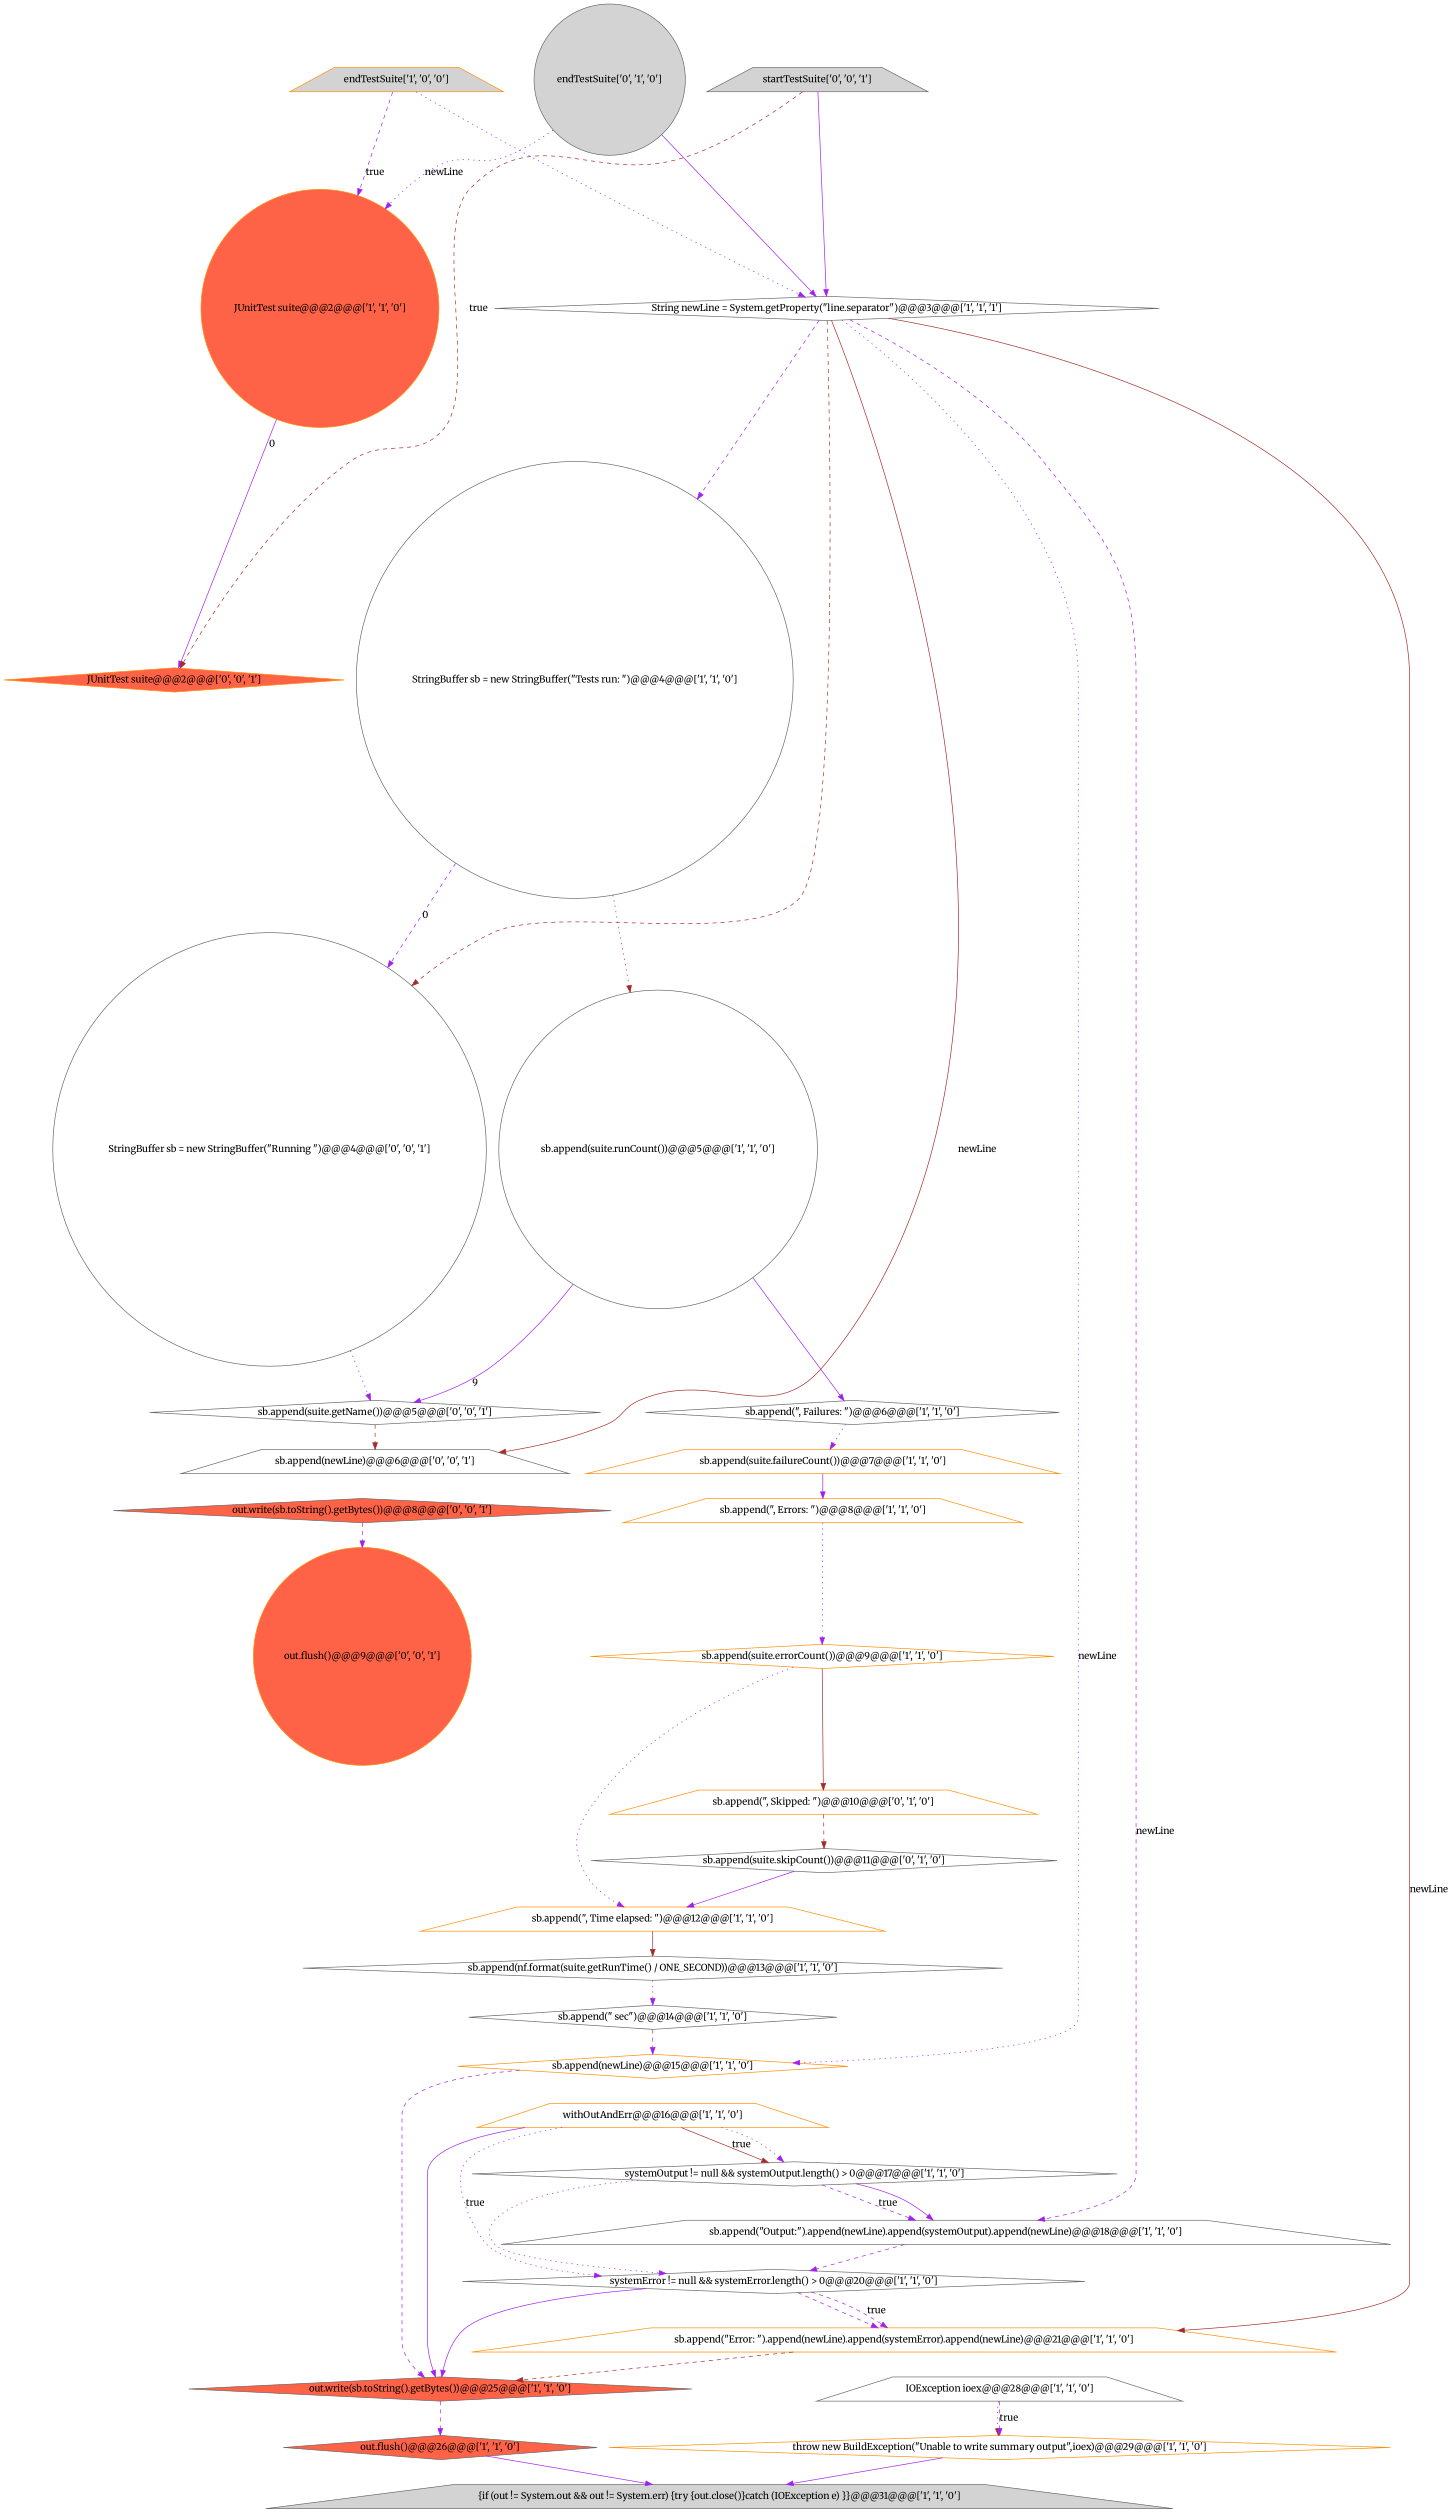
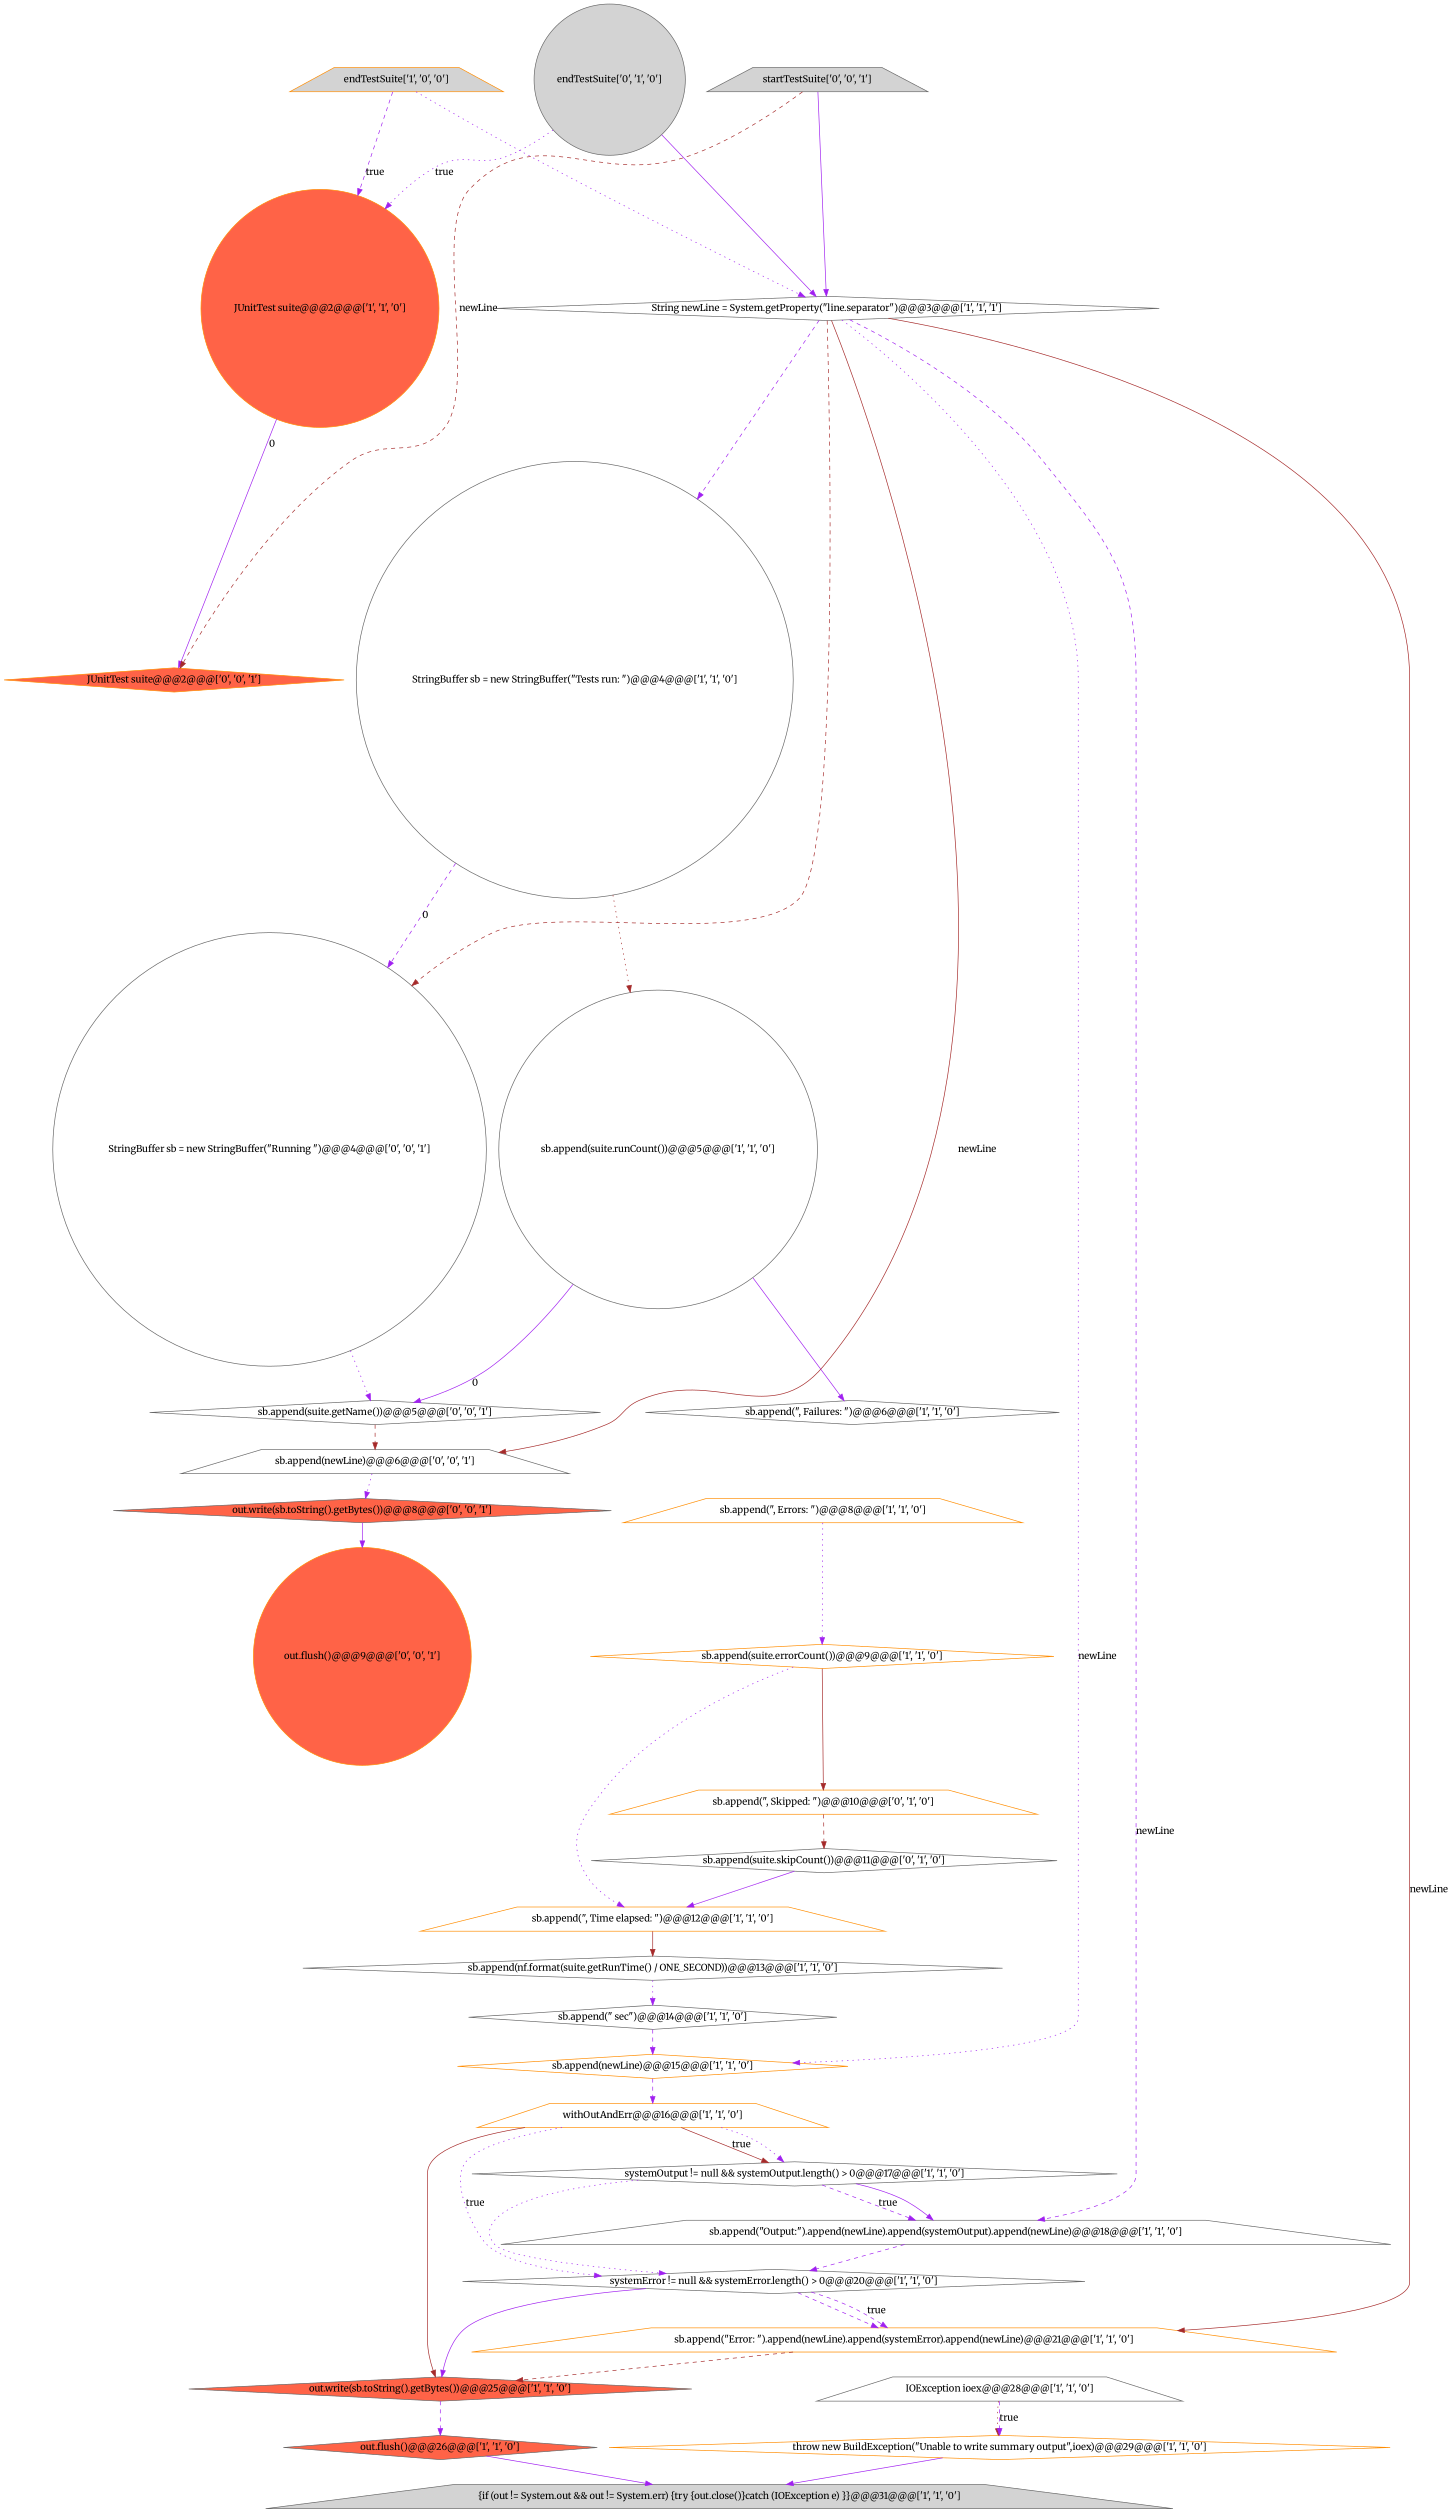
edge "endTestSuite['0', '1', '0']" -> "JUnitTest suite@@@2@@@['1', '1', '0']": label "newLine" -> "true"
edge "startTestSuite['0', '0', '1']" -> "JUnitTest suite@@@2@@@['0', '0', '1']": label "true" -> "newLine"
edge "sb.append(suite.runCount())@@@5@@@['1', '1', '0']" -> "sb.append(suite.getName())@@@5@@@['0', '0', '1']": label "9" -> "0"
node "sb.append(suite.failureCount())@@@7@@@['1', '1', '0']": removed
edge "sb.append(newLine)@@@6@@@['0', '0', '1']" -> "out.write(sb.toString().getBytes())@@@8@@@['0', '0', '1']": added
edge "out.write(sb.toString().getBytes())@@@8@@@['0', '0', '1']" -> "out.flush()@@@9@@@['0', '0', '1']": style dashed -> solid
edge "sb.append(newLine)@@@15@@@['1', '1', '0']" -> "out.write(sb.toString().getBytes())@@@25@@@['1', '1', '0']": now "sb.append(newLine)@@@15@@@['1', '1', '0']" -> "withOutAndErr@@@16@@@['1', '1', '0']"
edge "withOutAndErr@@@16@@@['1', '1', '0']" -> "out.write(sb.toString().getBytes())@@@25@@@['1', '1', '0']": color purple -> brown
